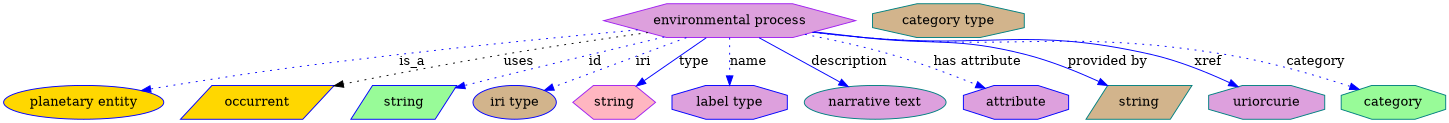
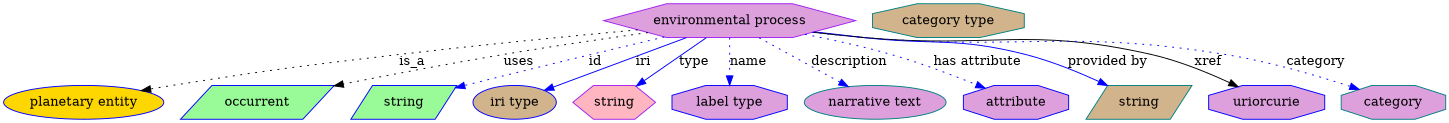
edge "environmental process" -> "uriorcurie": color blue -> black
edge "environmental process" -> "planetary entity": color blue -> black
edge "environmental process" -> "narrative text": style solid -> dotted
edge "environmental process" -> "iri type": style dotted -> solid
node "occurrent": fillcolor gold -> palegreen
node "uriorcurie": color teal -> blue
node "category": fillcolor palegreen -> plum
